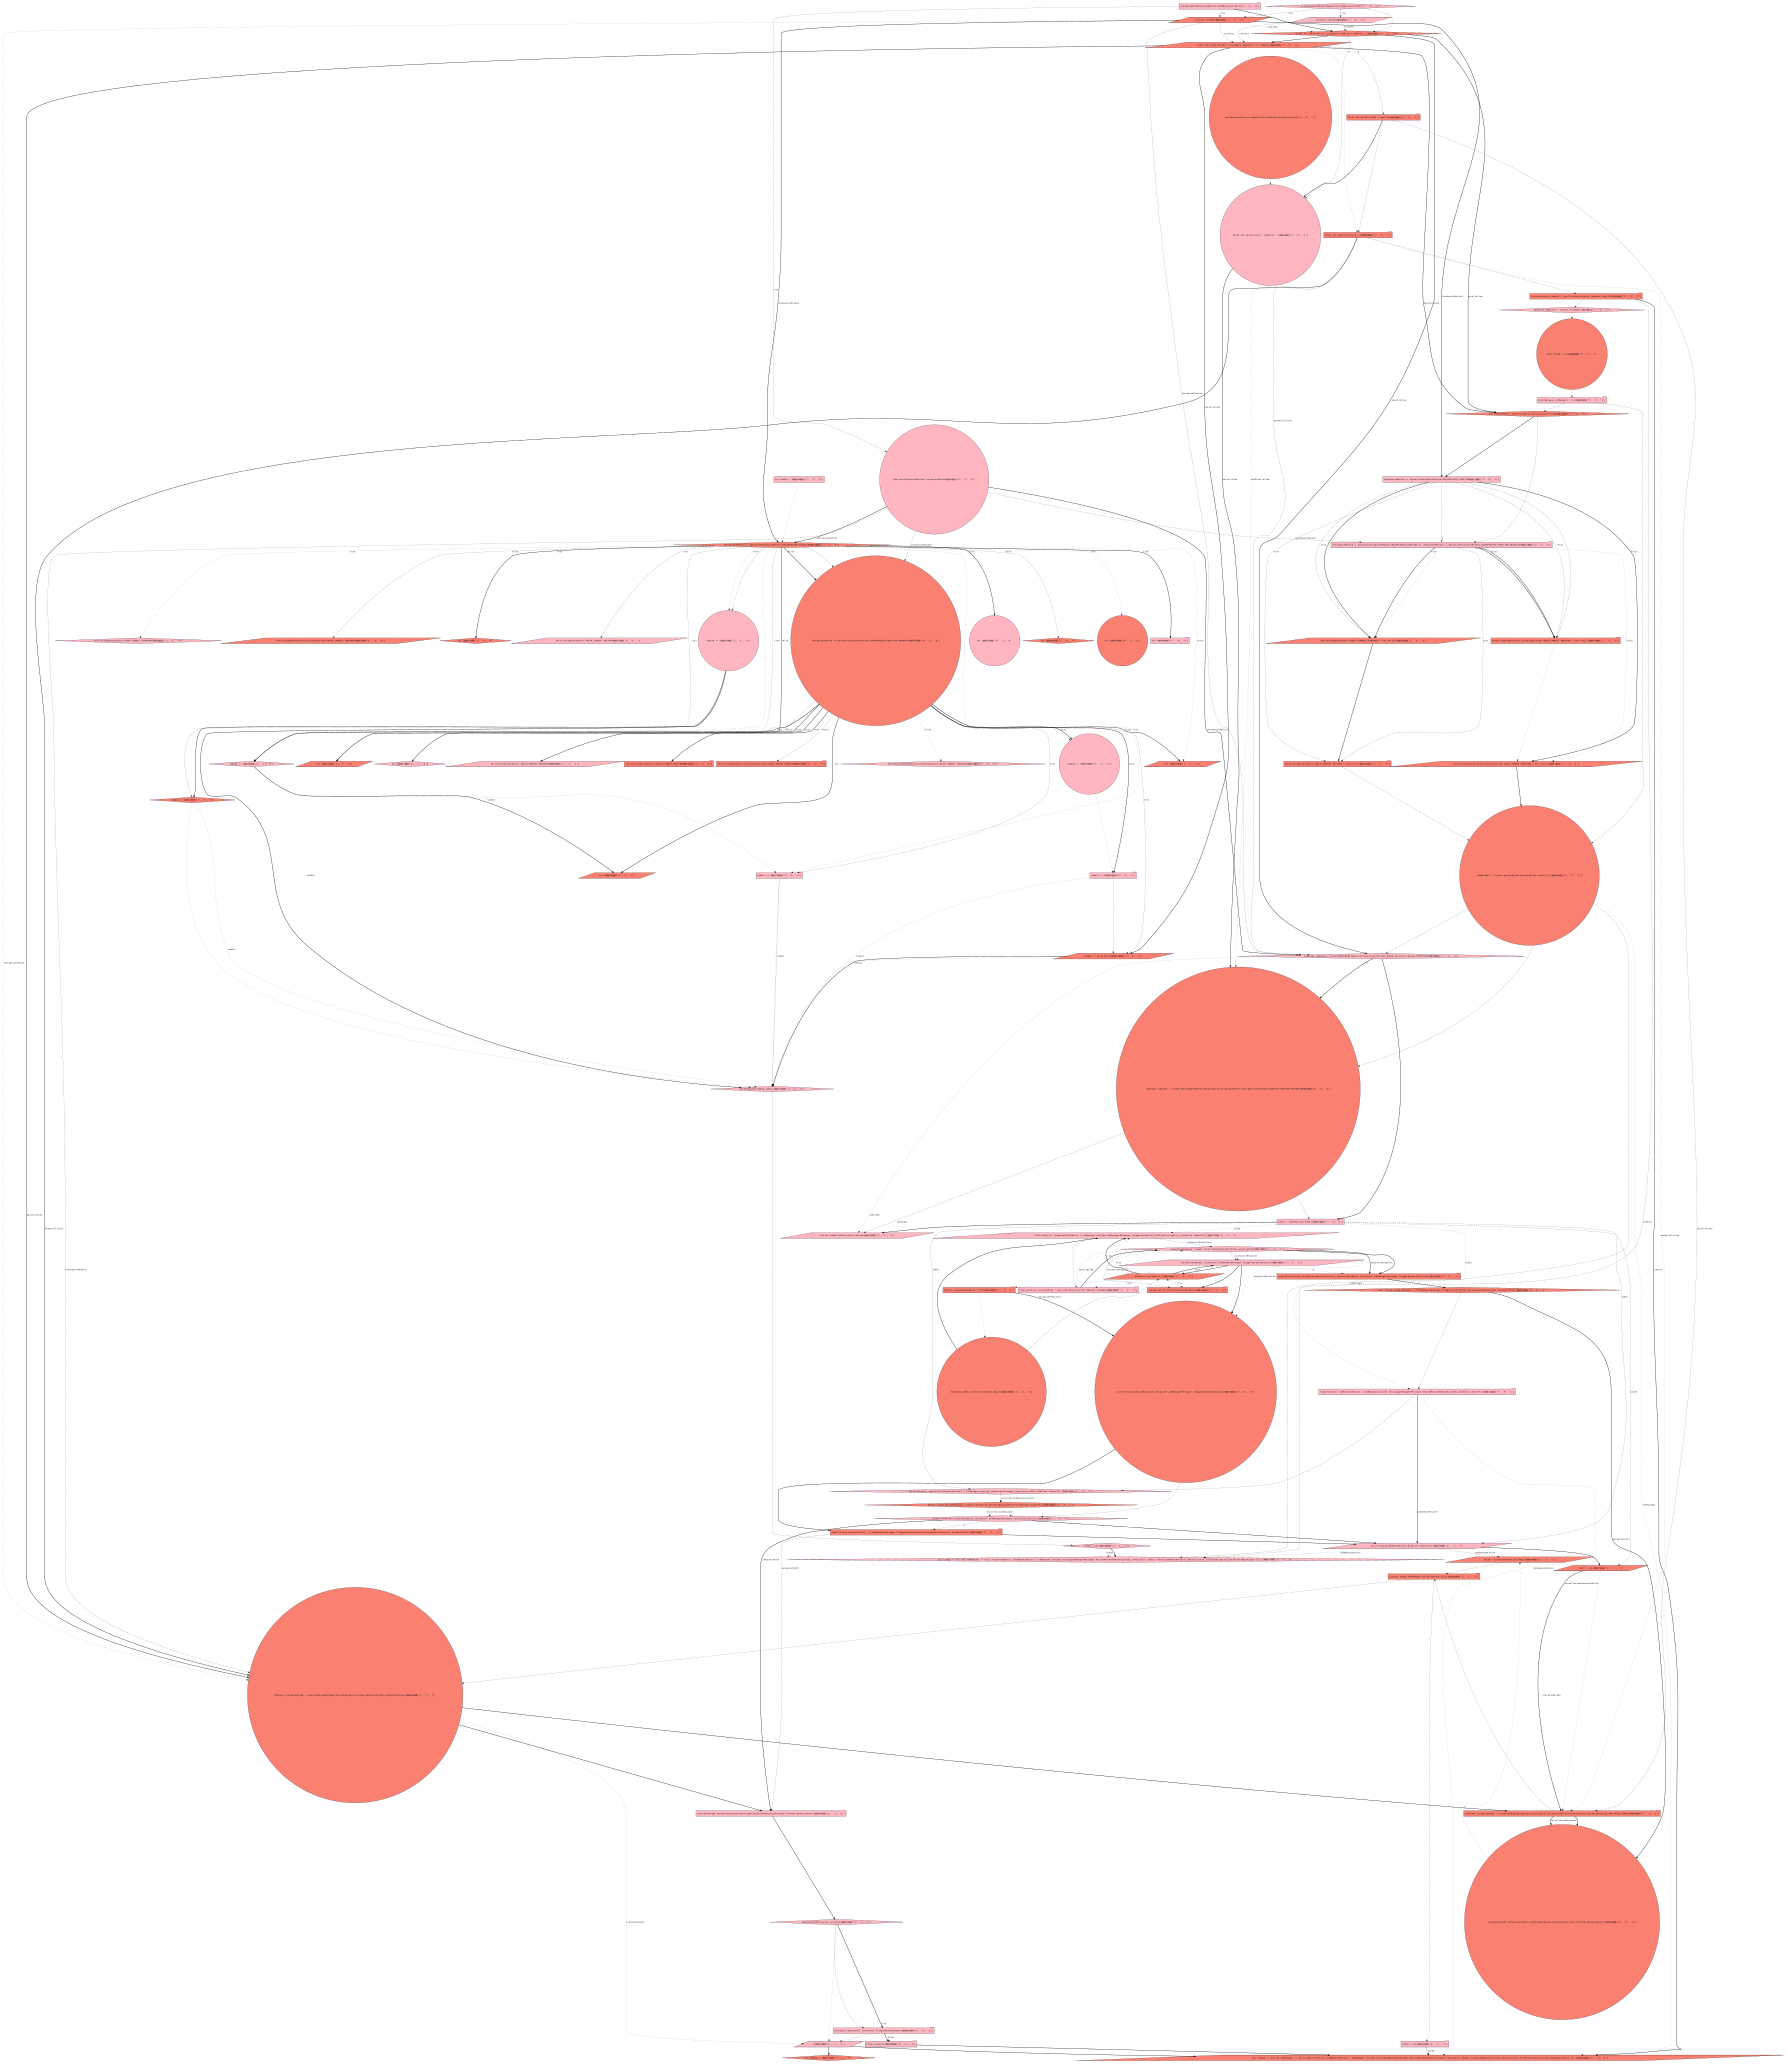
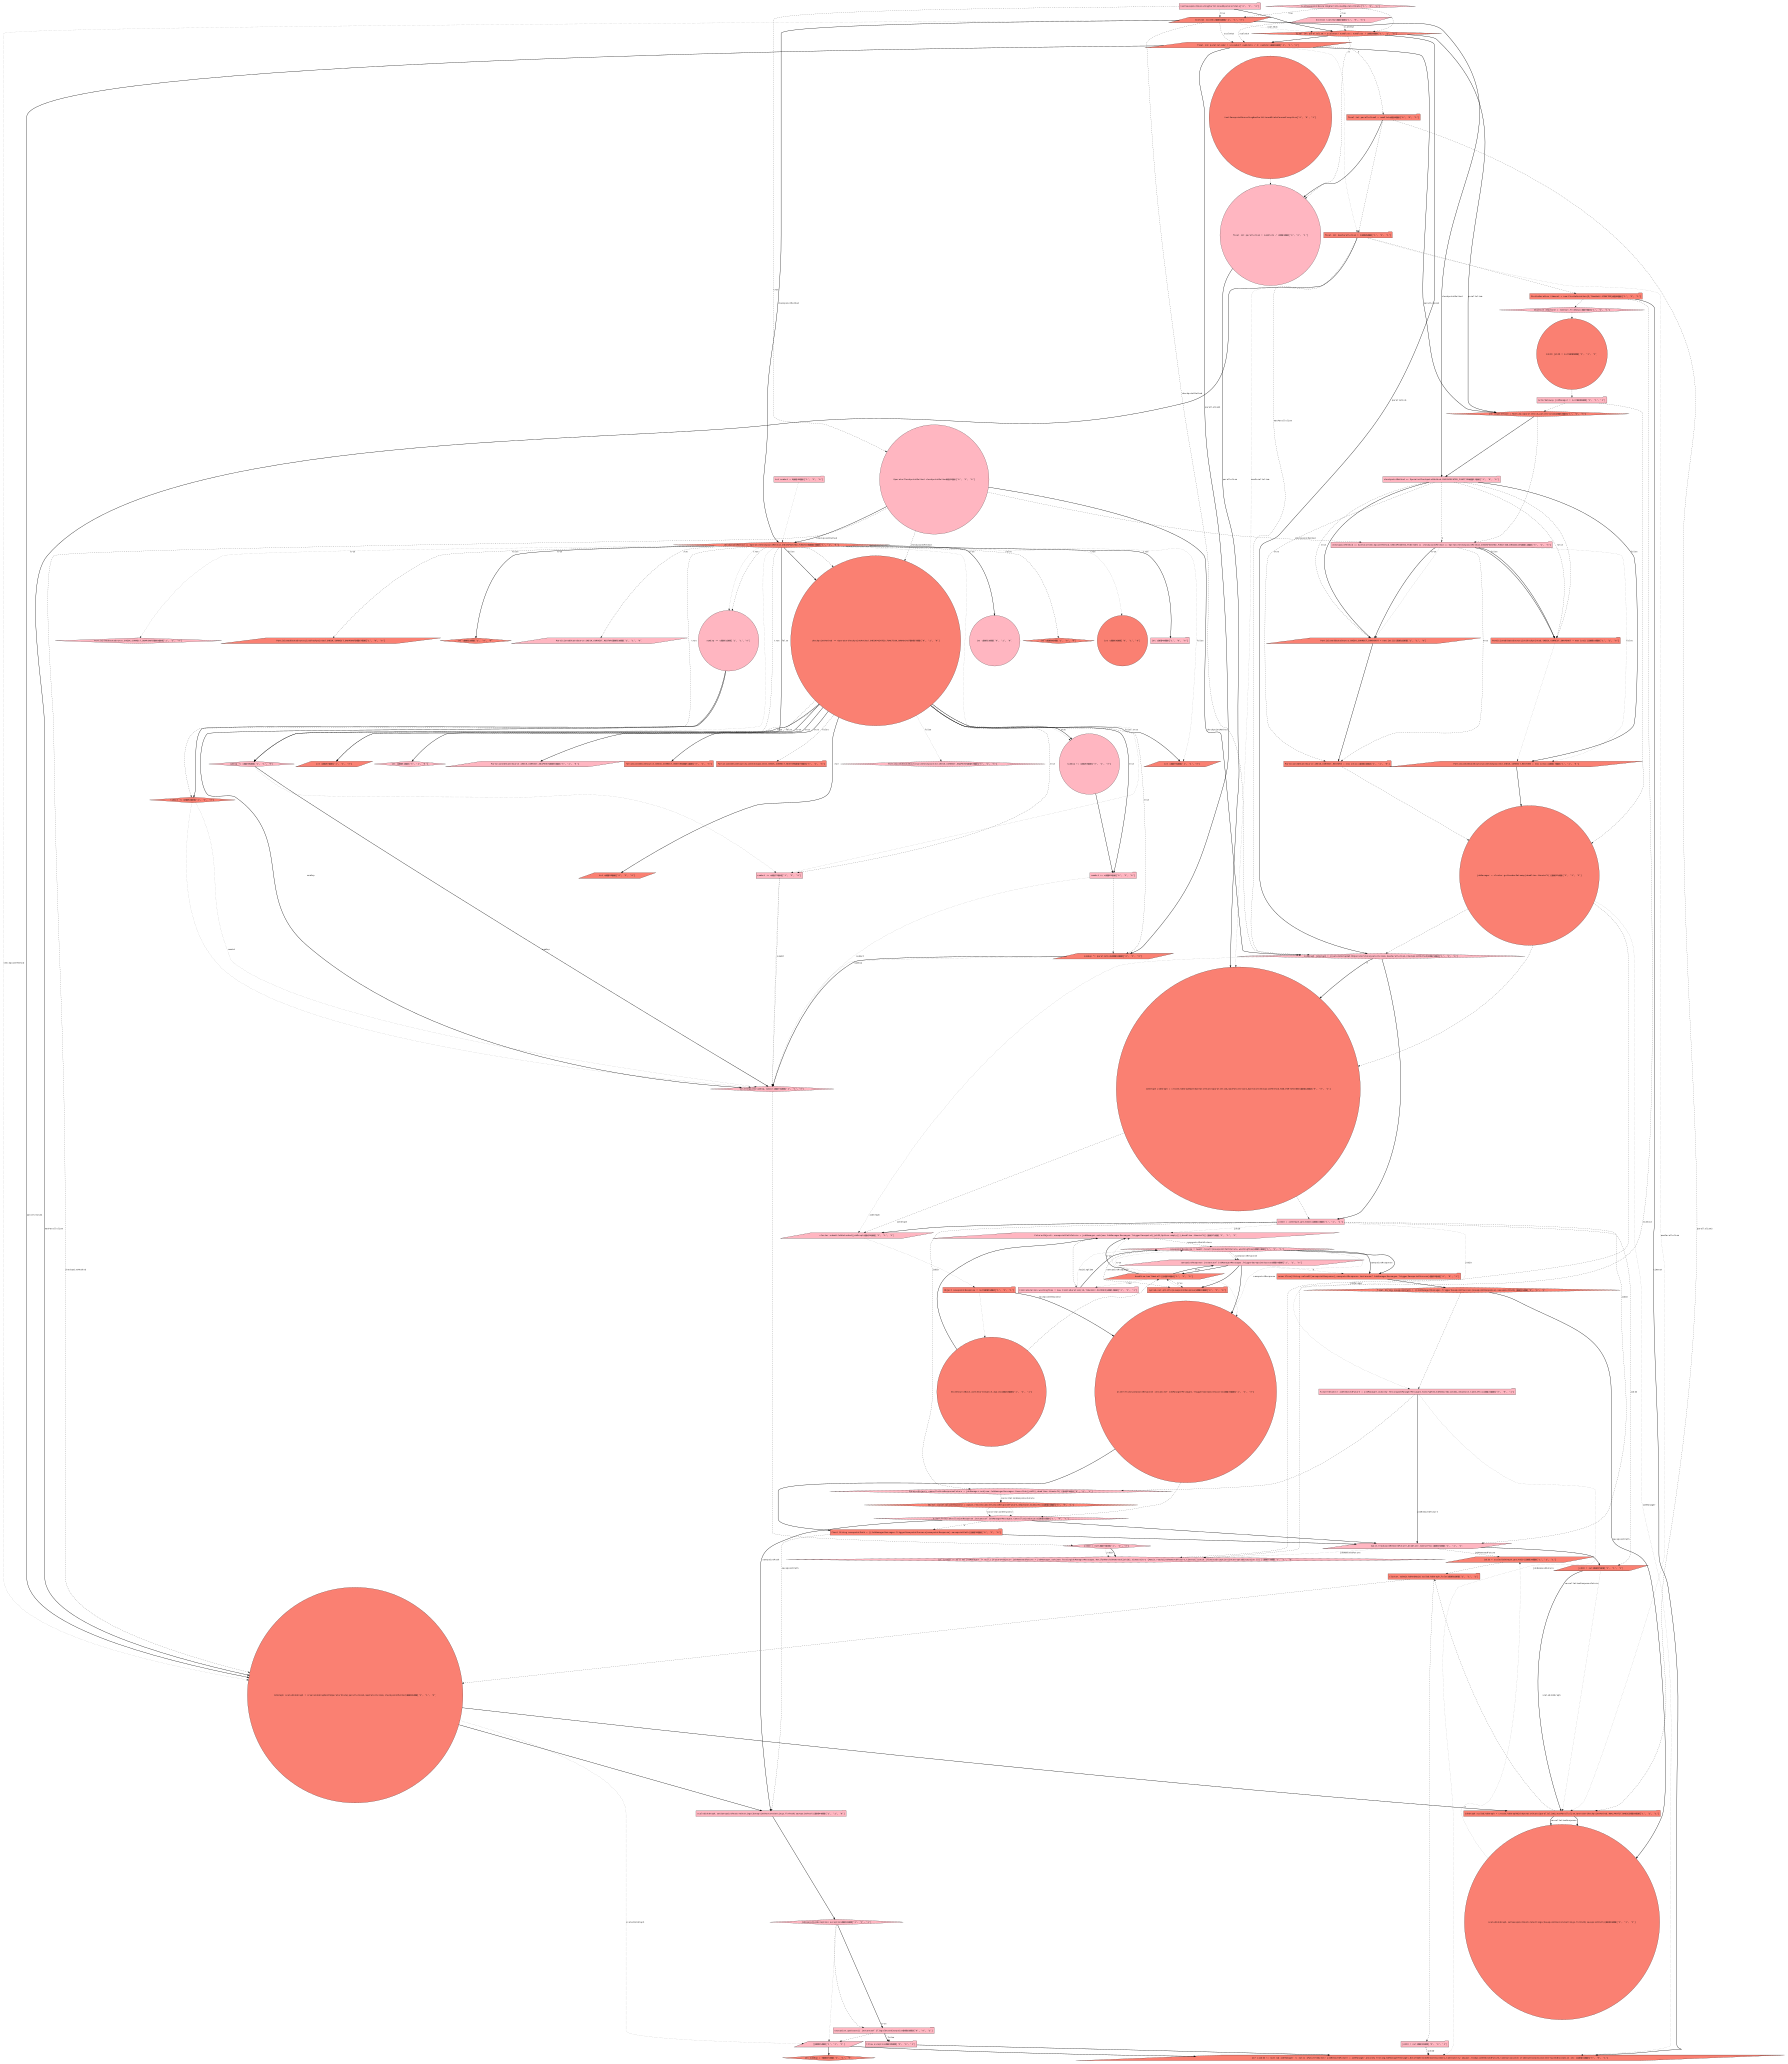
edge "sumExp += c@@@68@@@['1', '1', '0']" -> "int c@@@58@@@['0', '1', '0']": now "sumExp += c@@@68@@@['1', '1', '0']" -> "assertEquals(sumExp,sumAct)@@@74@@@['1', '1', '0']"
edge "sumExp += c@@@59@@@['0', '1', '0']" -> "sumAct += c@@@62@@@['0', '1', '0']": style dotted -> bold
edge "deadline.hasTimeLeft()@@@26@@@['1', '1', '0']" -> "Object savepointResponse = null@@@15@@@['1', '1', '1']": now "cluster.submitJobDetached(jobGraph)@@@14@@@['1', '1', '1']" -> "Object savepointResponse = null@@@15@@@['1', '1', '1']"
